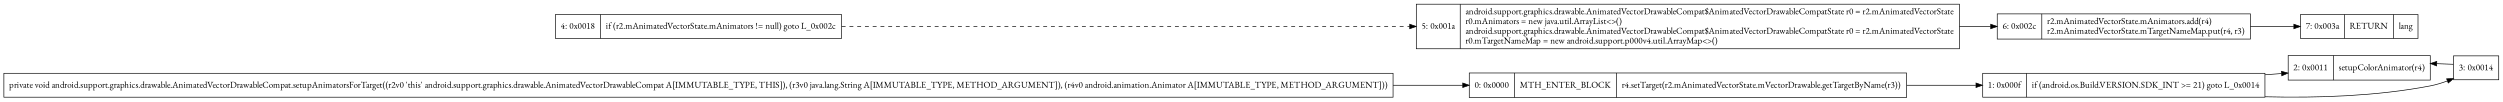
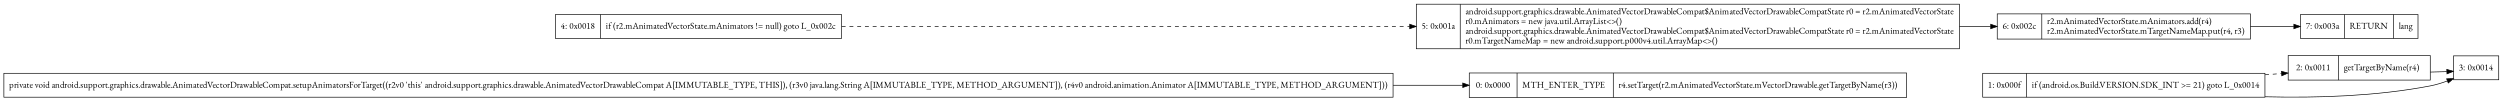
edge "3: 0x0014" -> "2: 0x0011": reversed
node "2: 0x0011": text "setupColorAnimator(r4)" -> "getTargetByName(r4)"
edge "1: 0x000f" -> "2: 0x0011": style solid -> dashed
node "0: 0x0000": text "MTH_ENTER_BLOCK" -> "MTH_ENTER_TYPE"
edge "0: 0x0000" -> "1: 0x000f": removed
